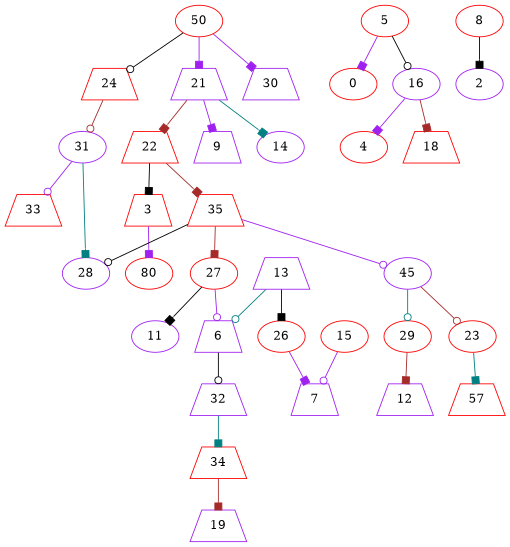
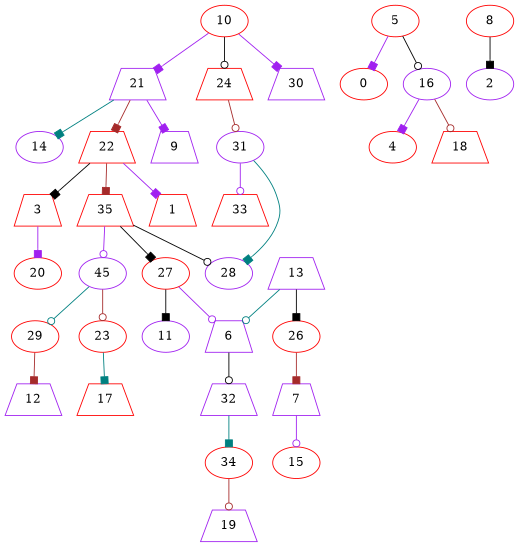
node "50": label "50" -> "10"
edge "16" -> "18": arrowhead box -> odot
node "1": added
edge "35" -> "27": color brown -> black
node "80": label "80" -> "20"
edge "26" -> "7": color purple -> brown
edge "15" -> "7": reversed
node "57": label "57" -> "17"
node "34": shape trapezium -> ellipse
edge "34" -> "19": arrowhead box -> odot
